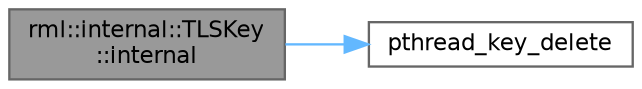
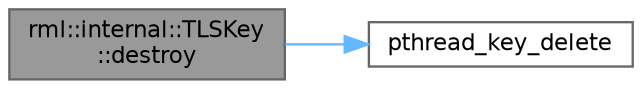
node "rml::internal::TLSKey ::internal": label "rml::internal::TLSKey ::internal" -> "rml::internal::TLSKey ::destroy"
